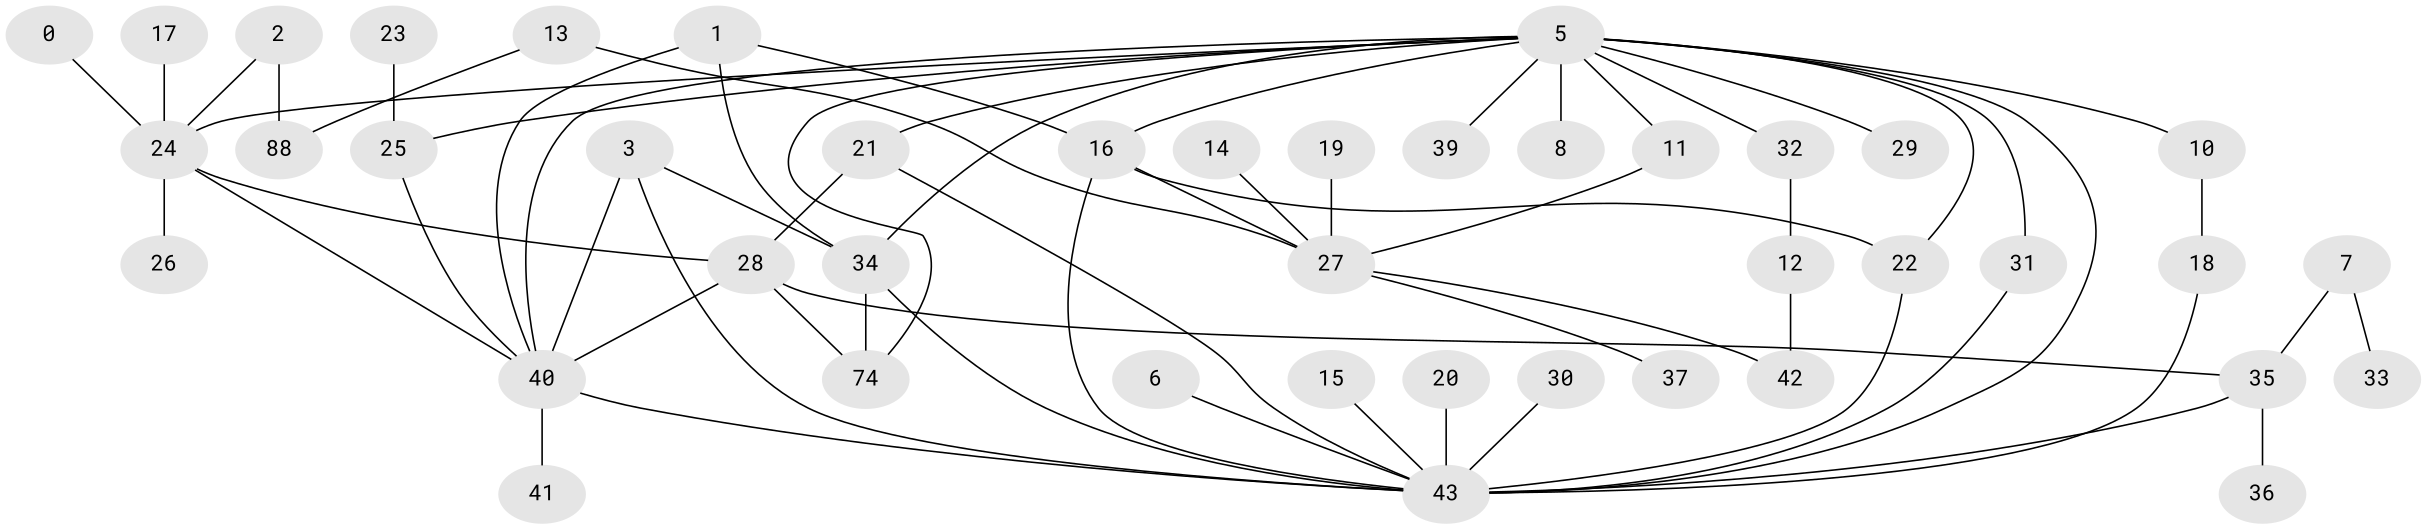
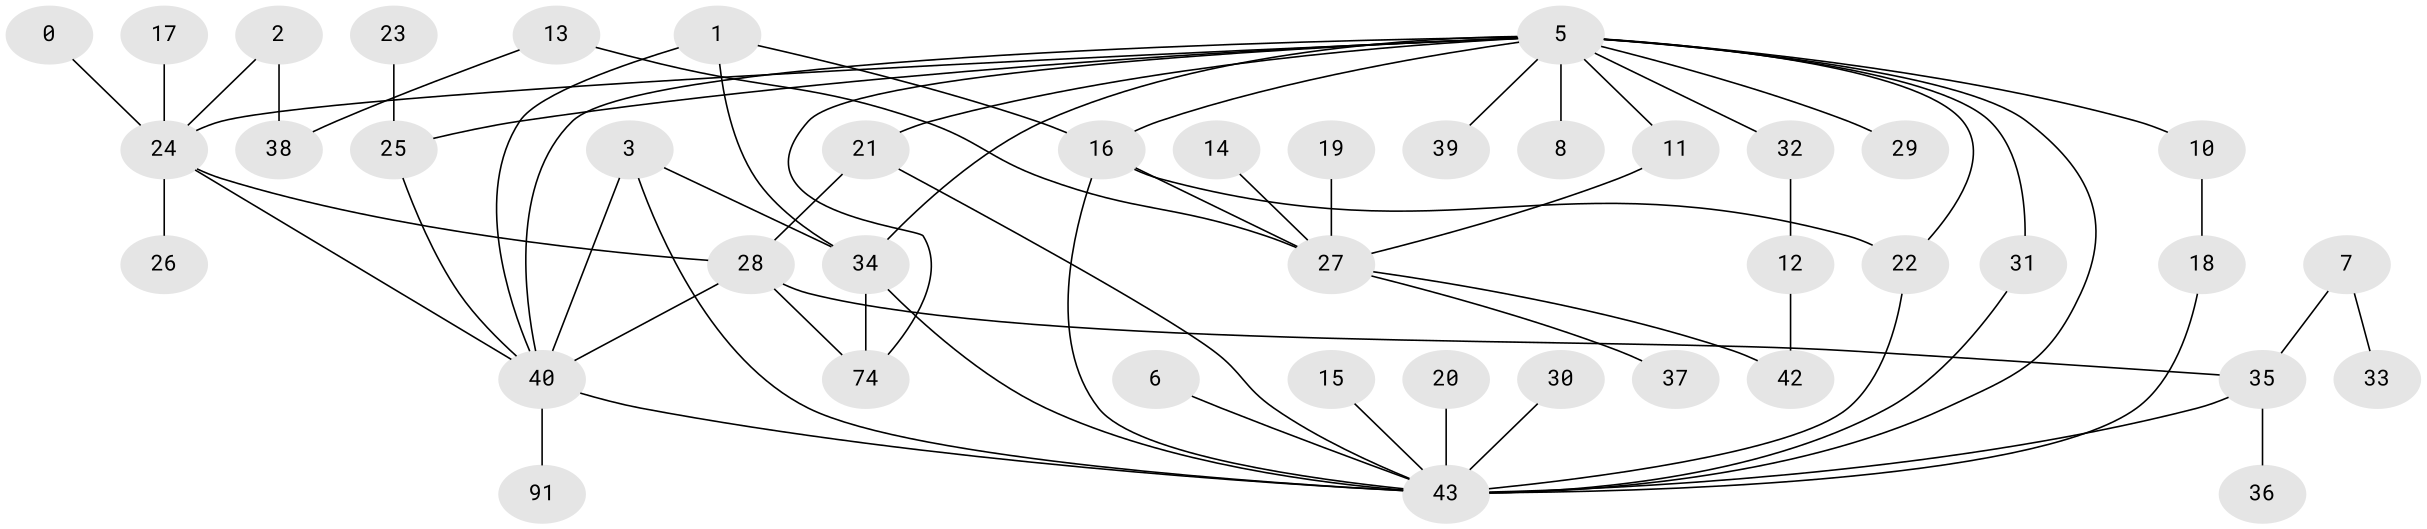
node "88": label "88" -> "38"
node "41": label "41" -> "91"
